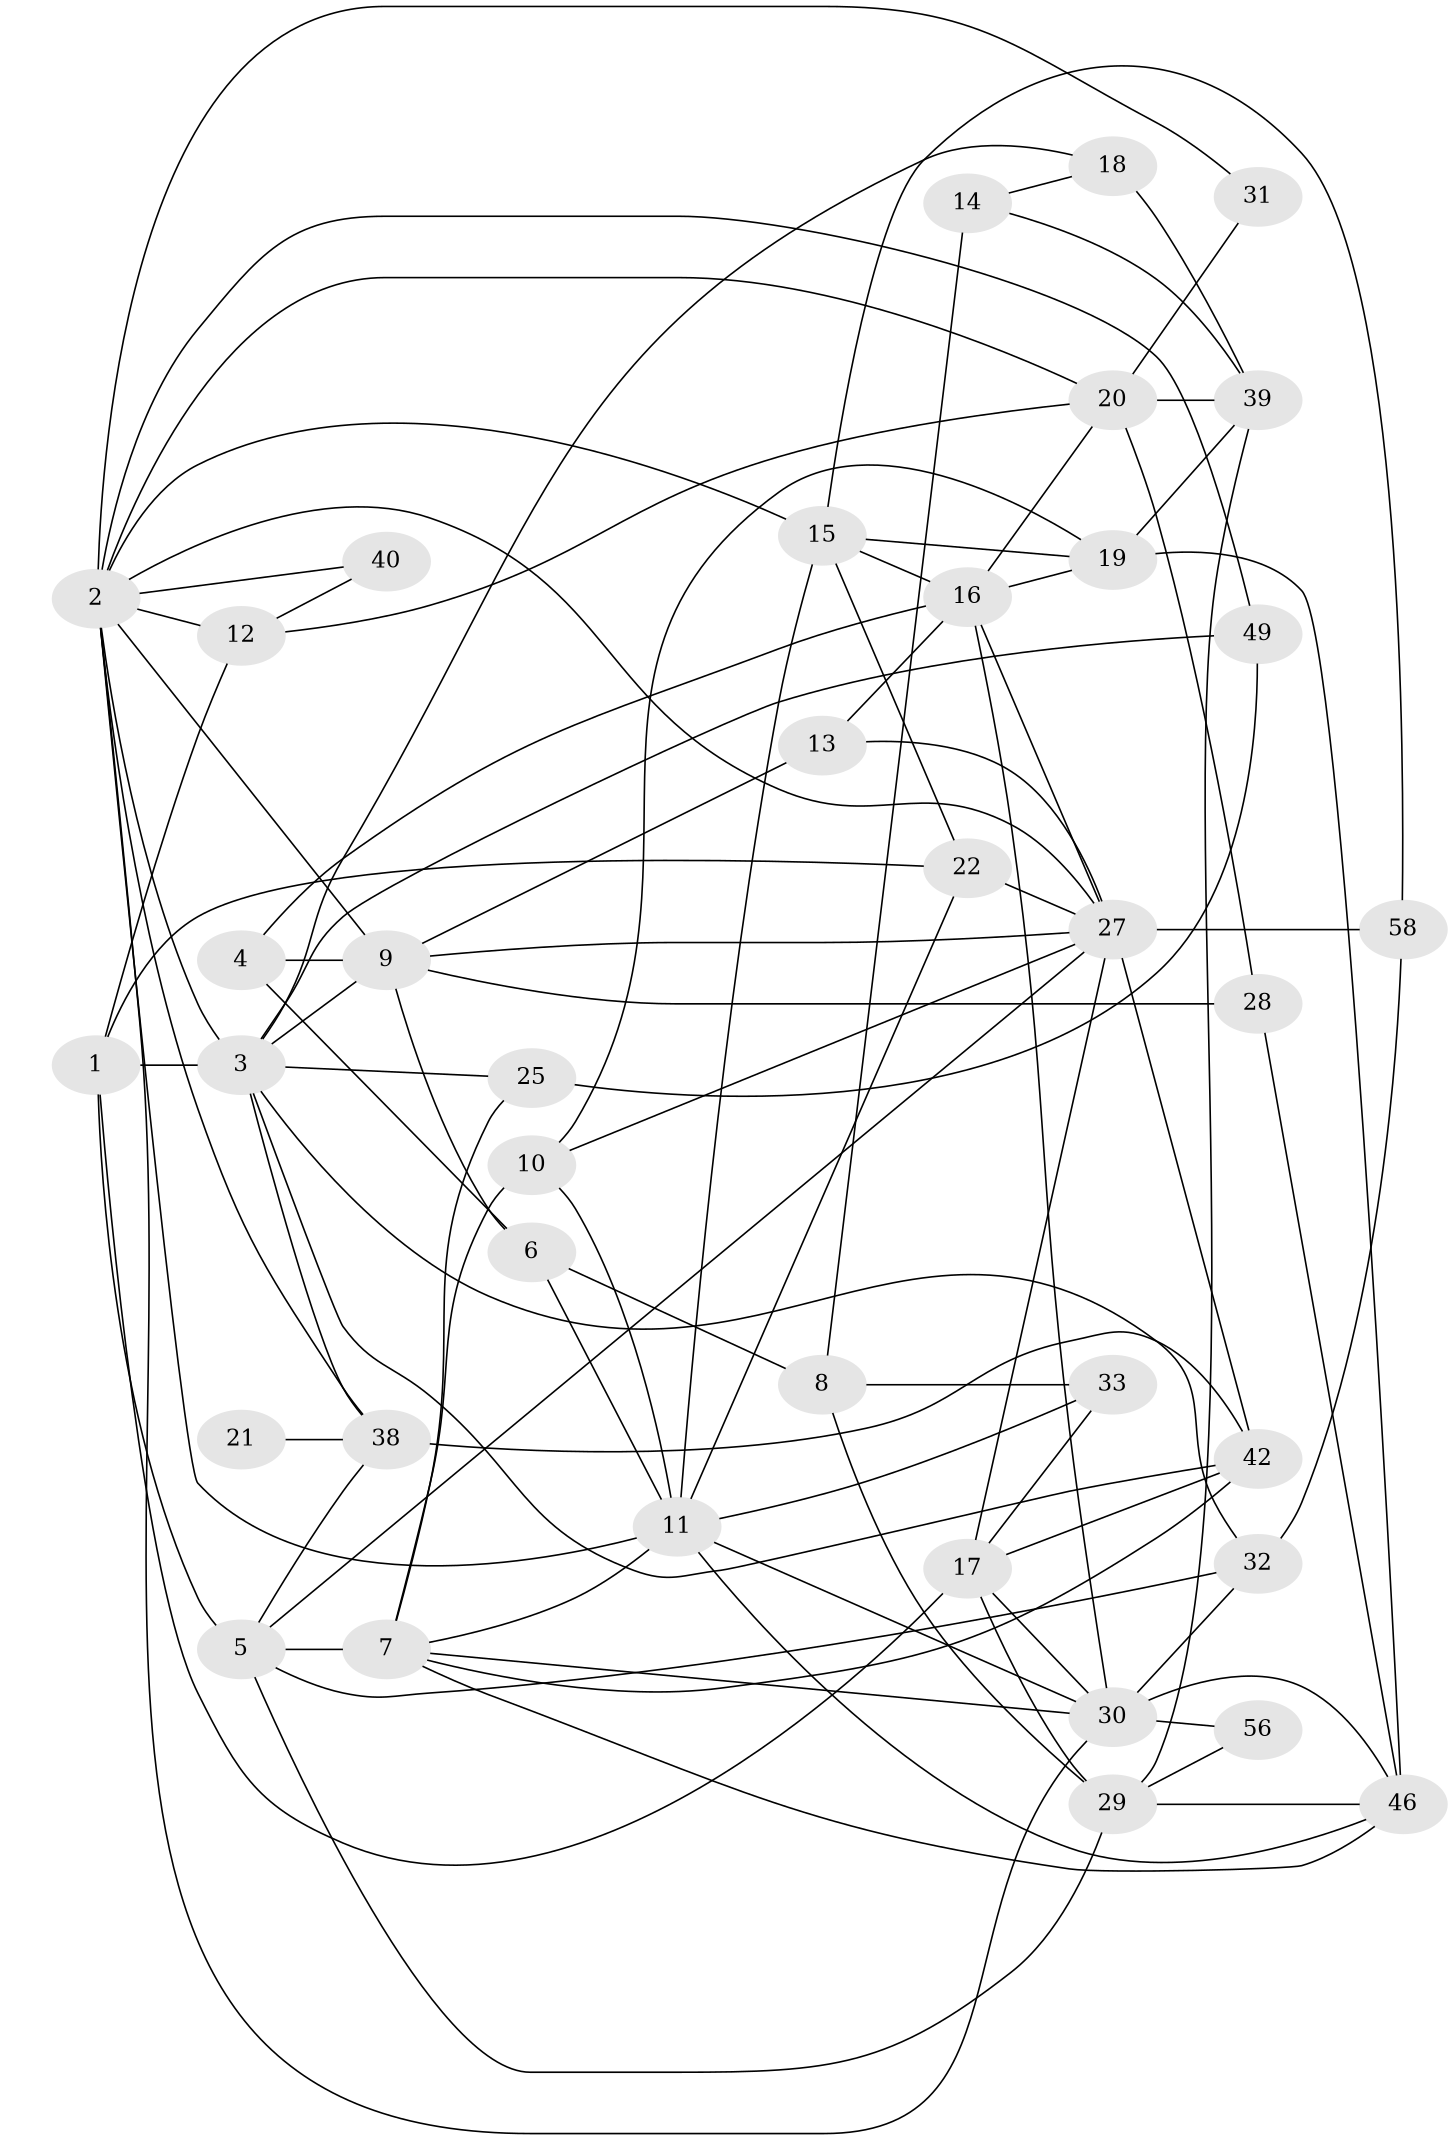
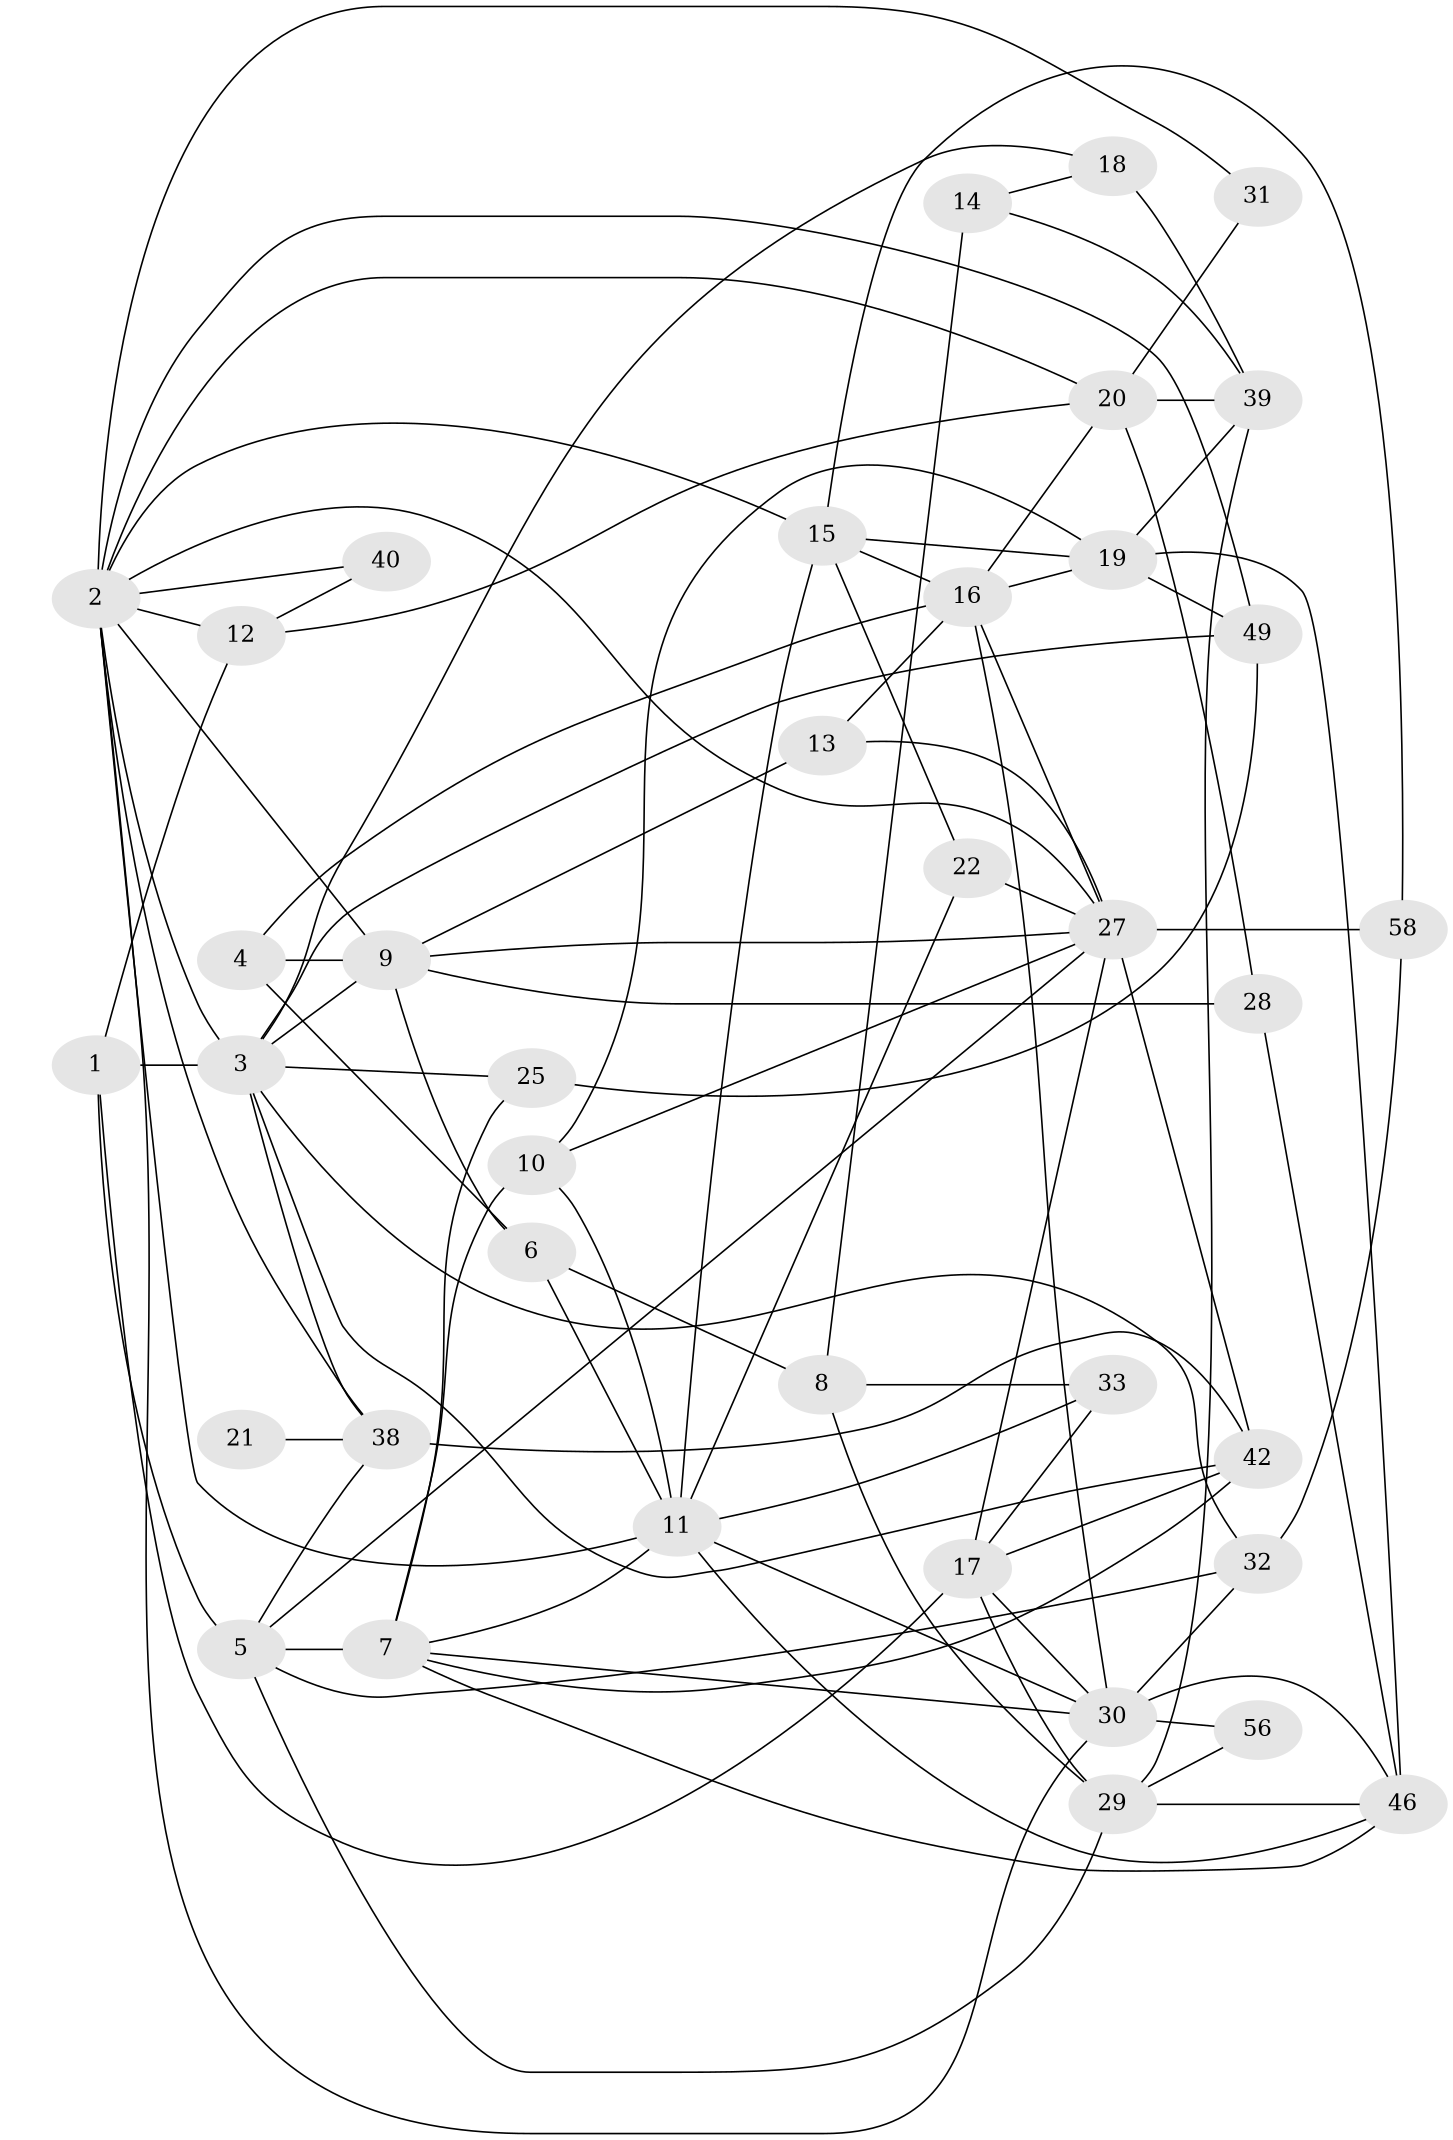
edge "19" -- "49": added
edge "22" -- "1": removed
